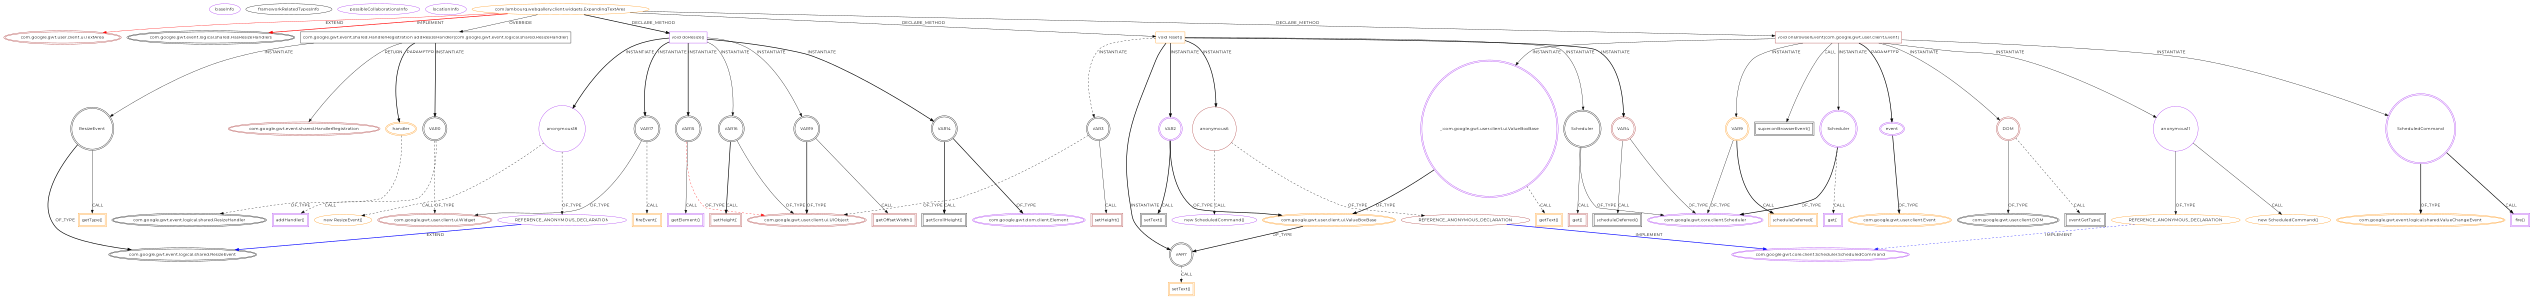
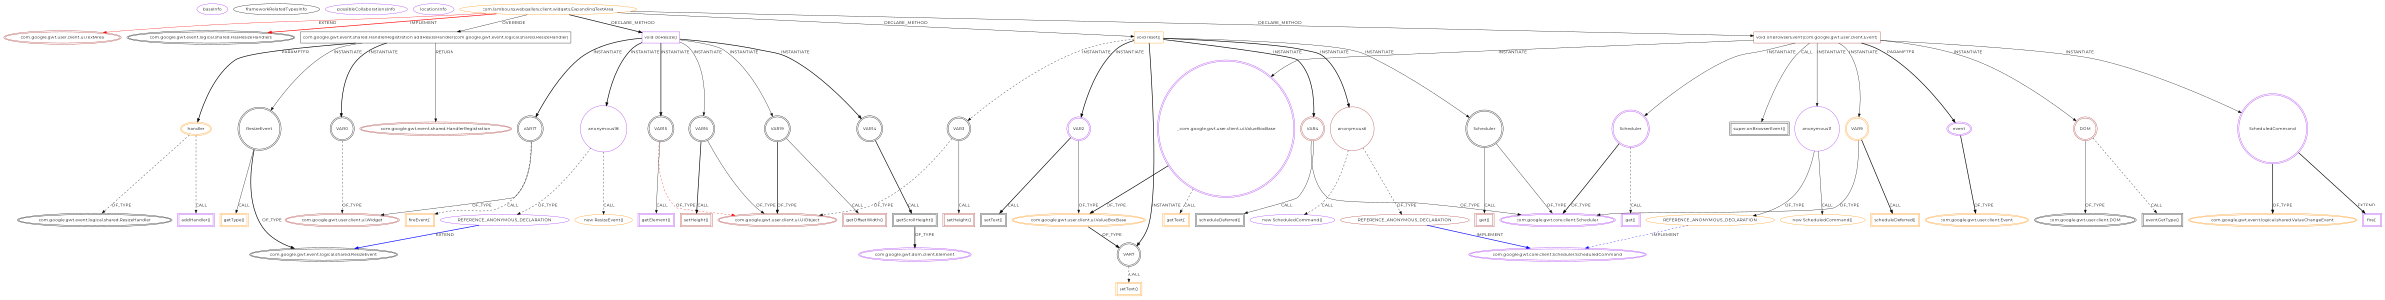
edge "VAR14" -> "com.google.gwt.dom.client.Element": now "getScrollHeight()" -> "com.google.gwt.dom.client.Element"
edge "VAR0" -> "addHandler()": now "handler" -> "addHandler()"
edge "ScheduledCommand" -> "fire()": label "CALL" -> "EXTEND"
edge "VAR2" -> "com.google.gwt.user.client.ui.ValueBoxBase": style bold -> solid
